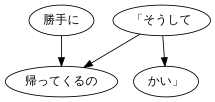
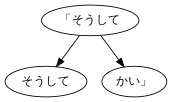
node "勝手に": removed
node "帰ってくるの": label "帰ってくるの" -> "そうして"
